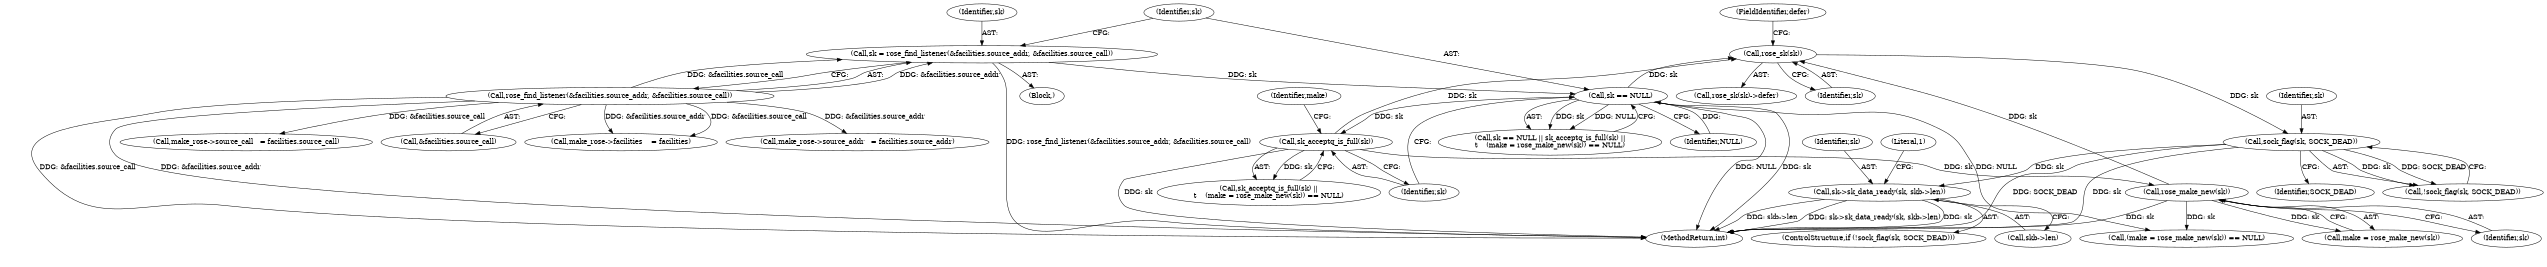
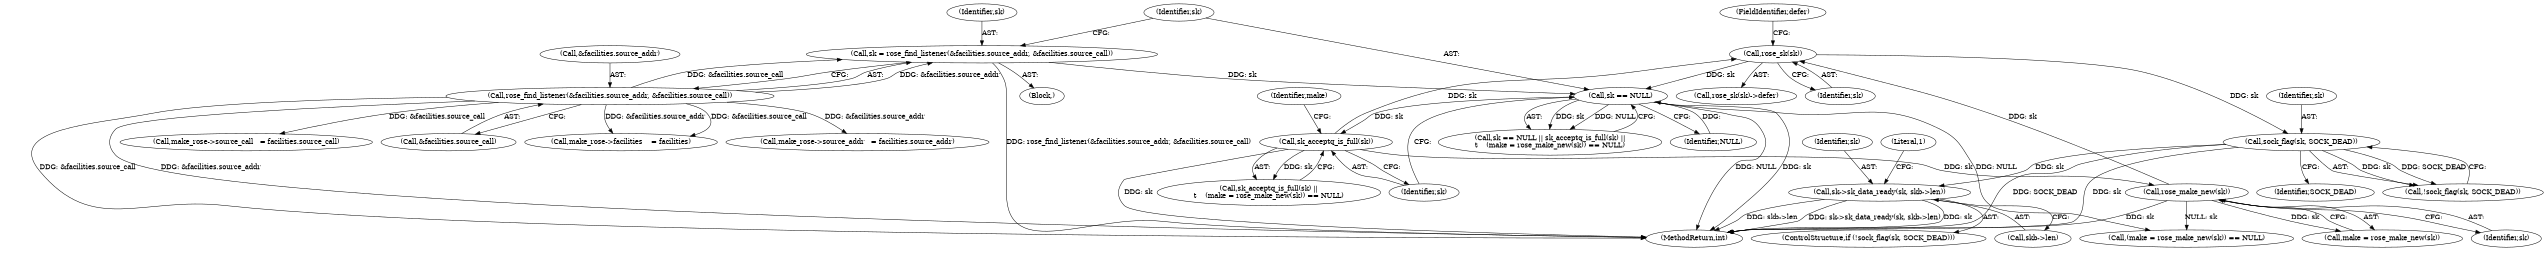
node "(Call,&facilities.source_addr)": added
edge "(Call,sk == NULL)" -> "(Call,rose_sk(sk))": reversed
edge "(Call,rose_make_new(sk))" -> "(Call,(make = rose_make_new(sk)) == NULL)": label "DDG: sk" -> "NULL: sk"
